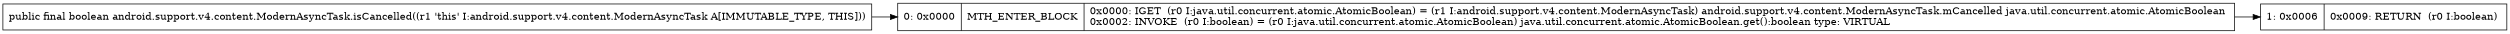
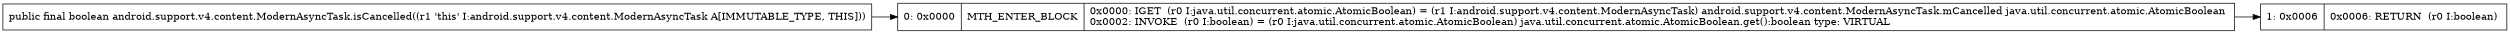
node "1: 0x0006": text "0x0009: RETURN  (r0 I:boolean)" -> "0x0006: RETURN  (r0 I:boolean)"
